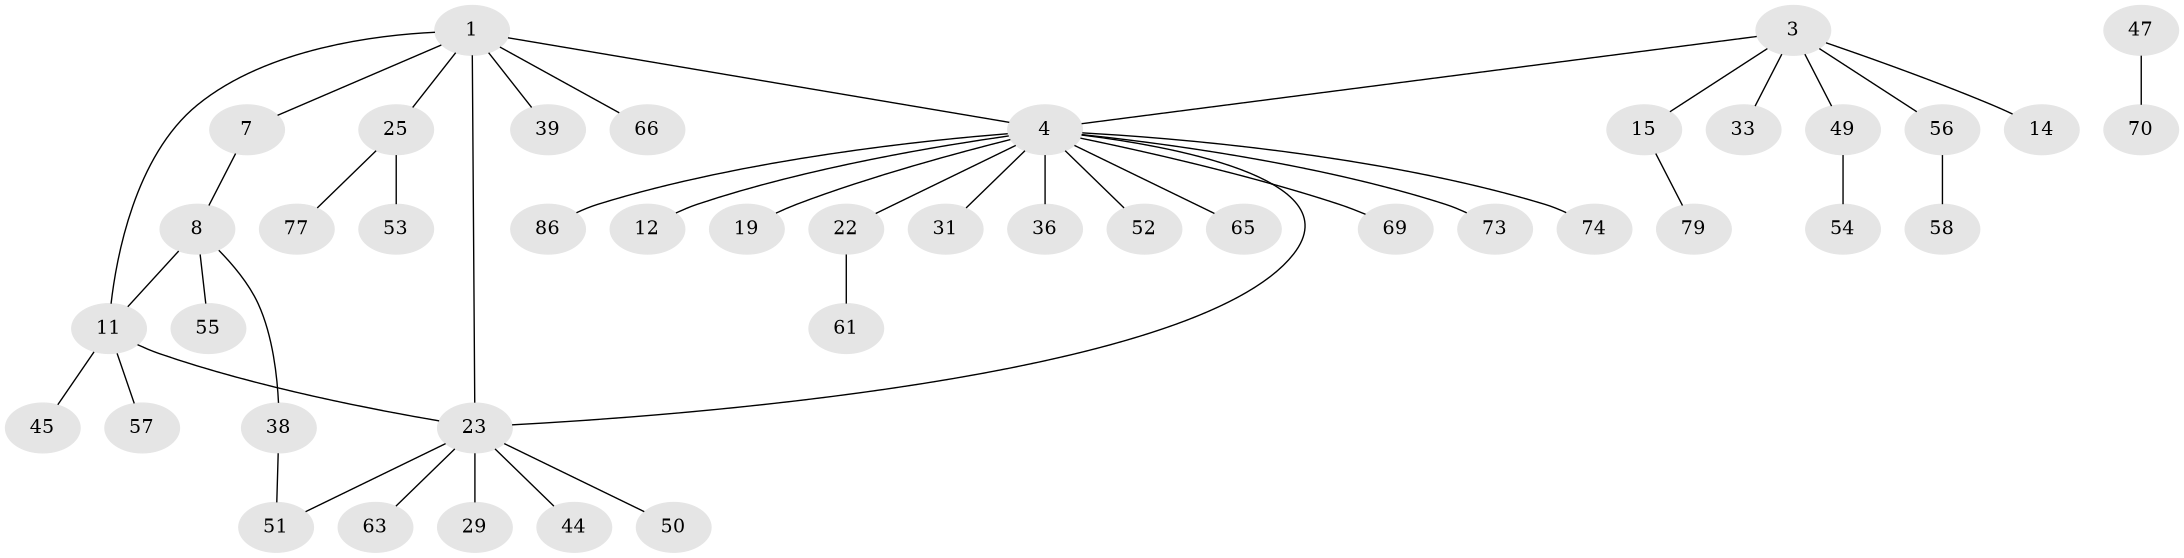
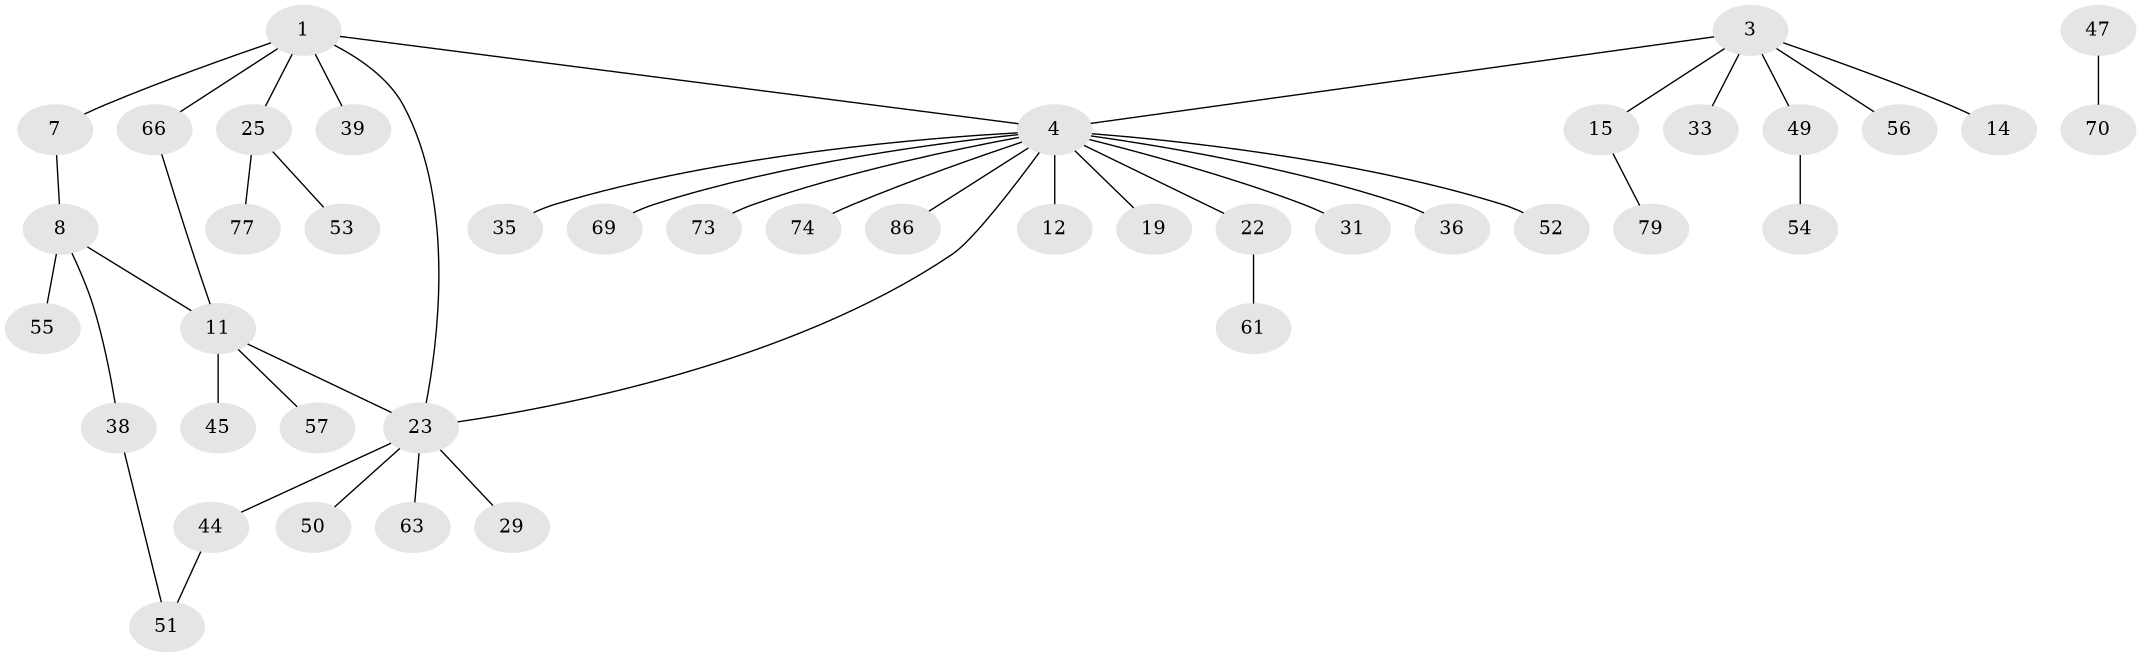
edge "1" -- "11": now "66" -- "11"
node "65": label "65" -> "35"
node "58": removed
edge "23" -- "51": now "44" -- "51"
